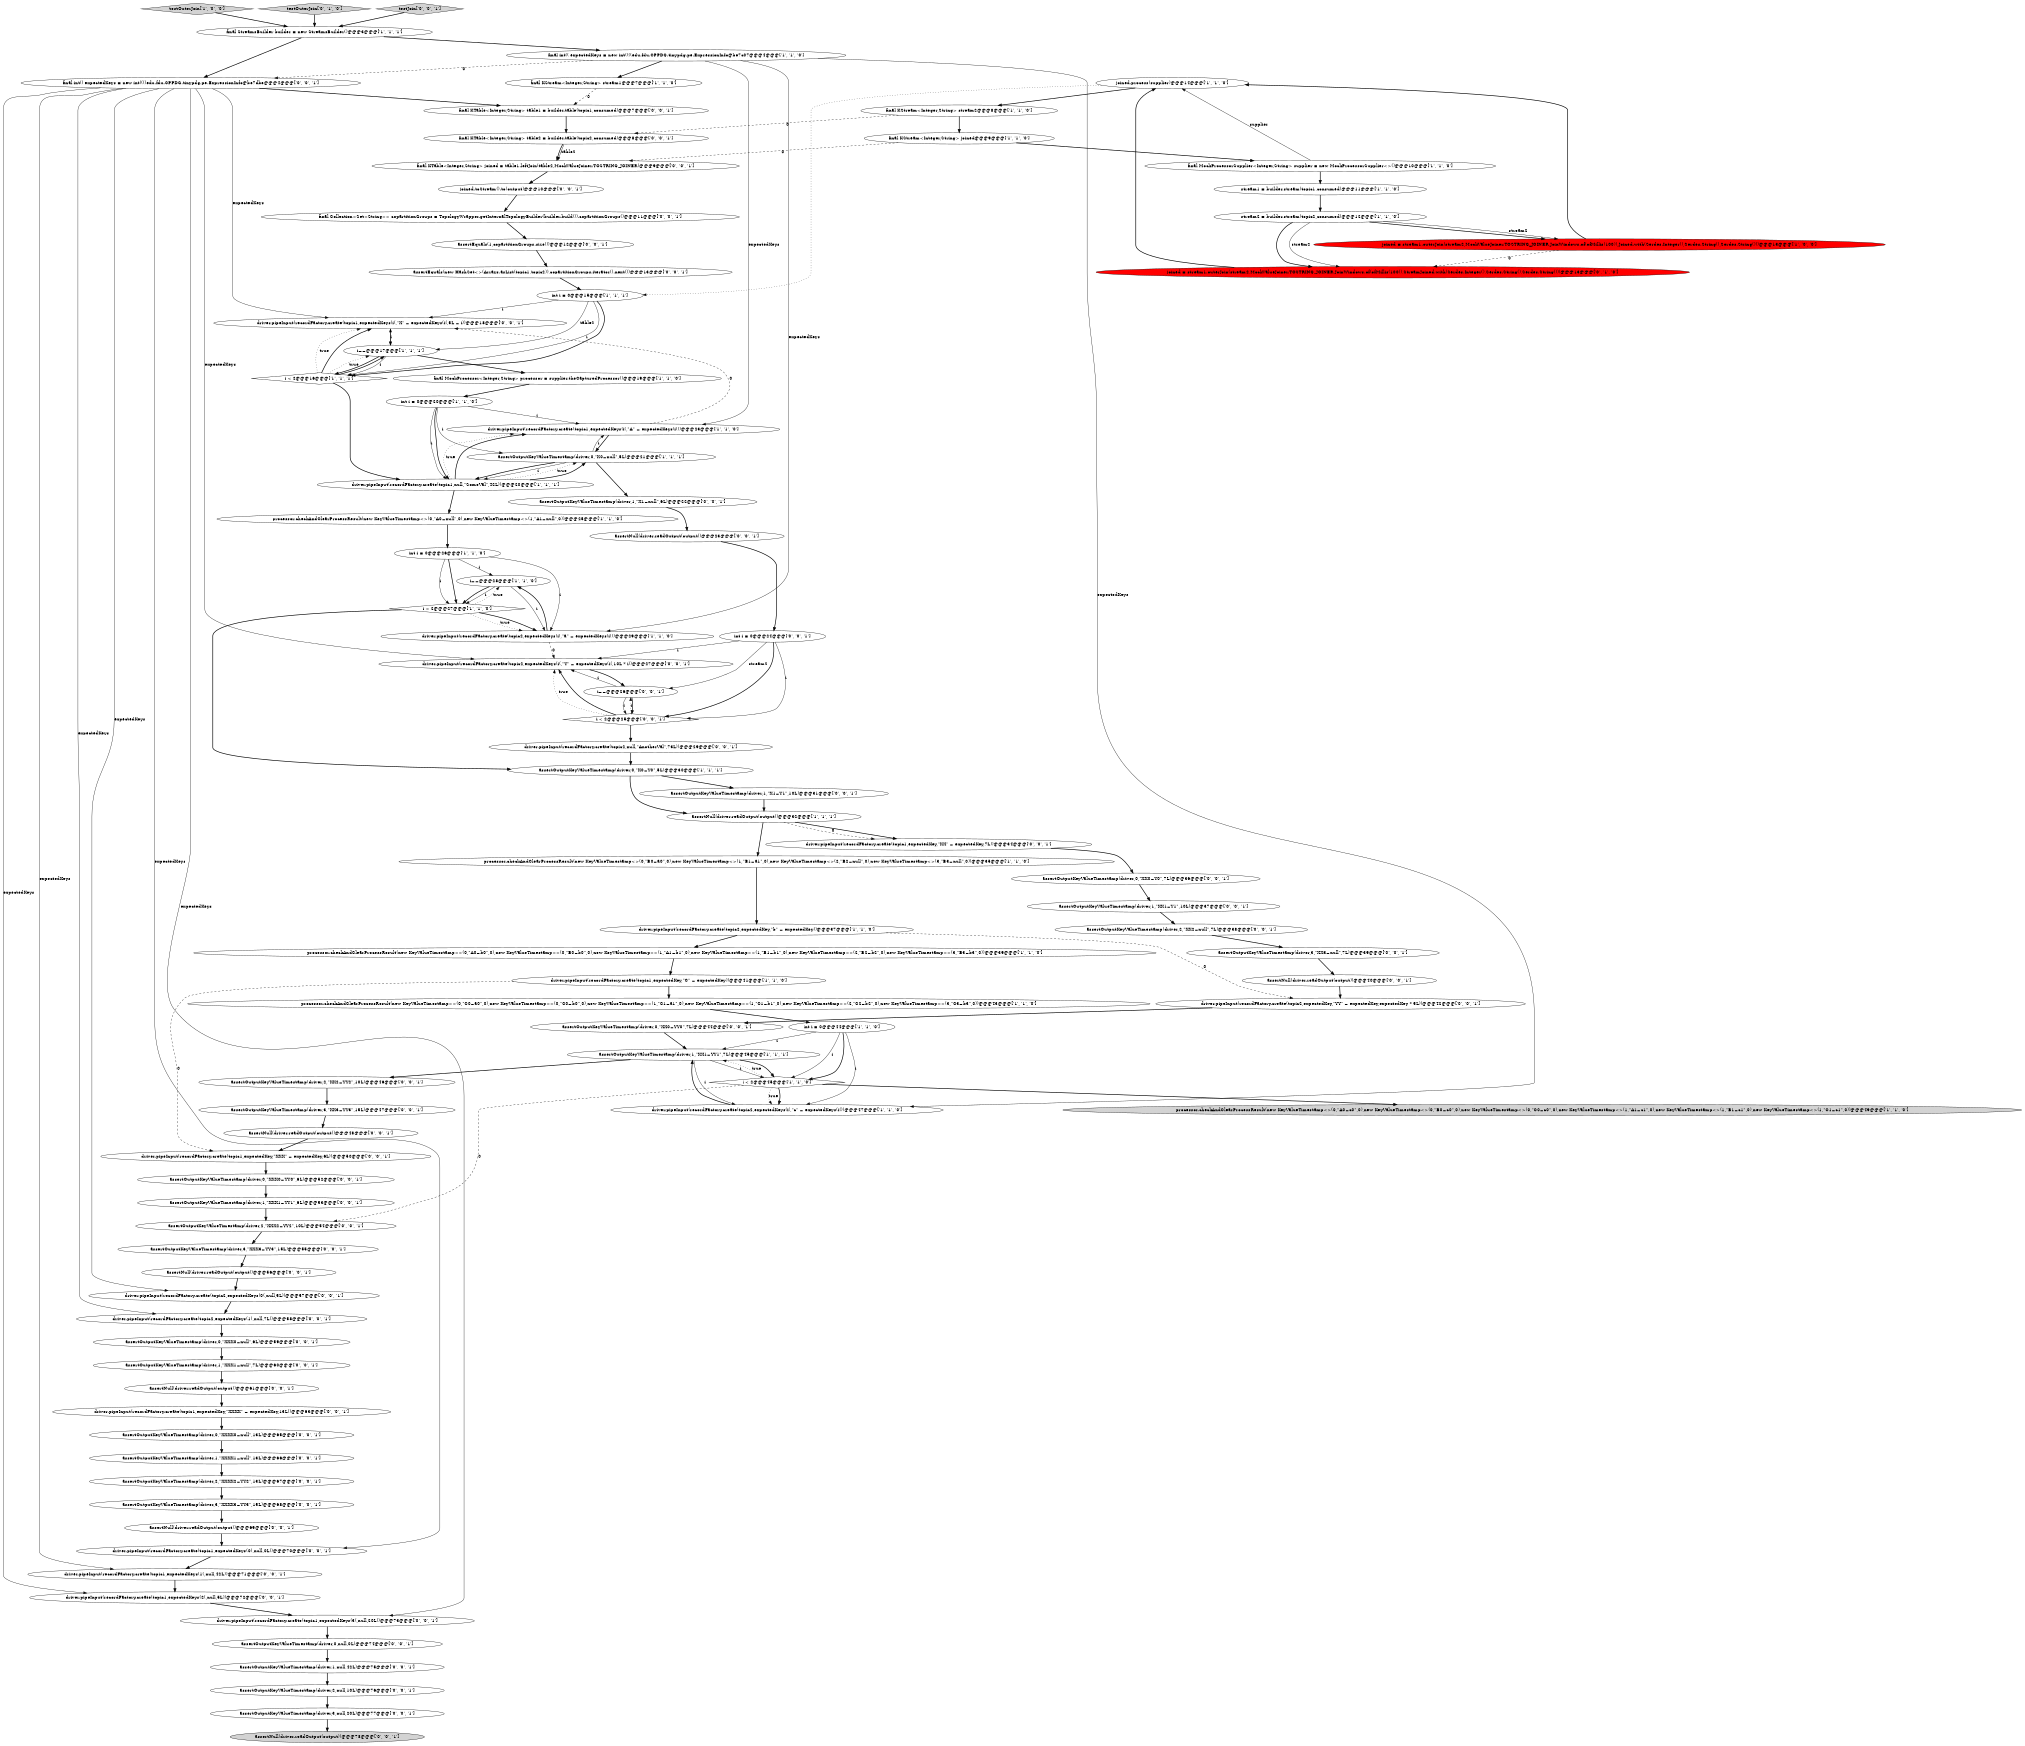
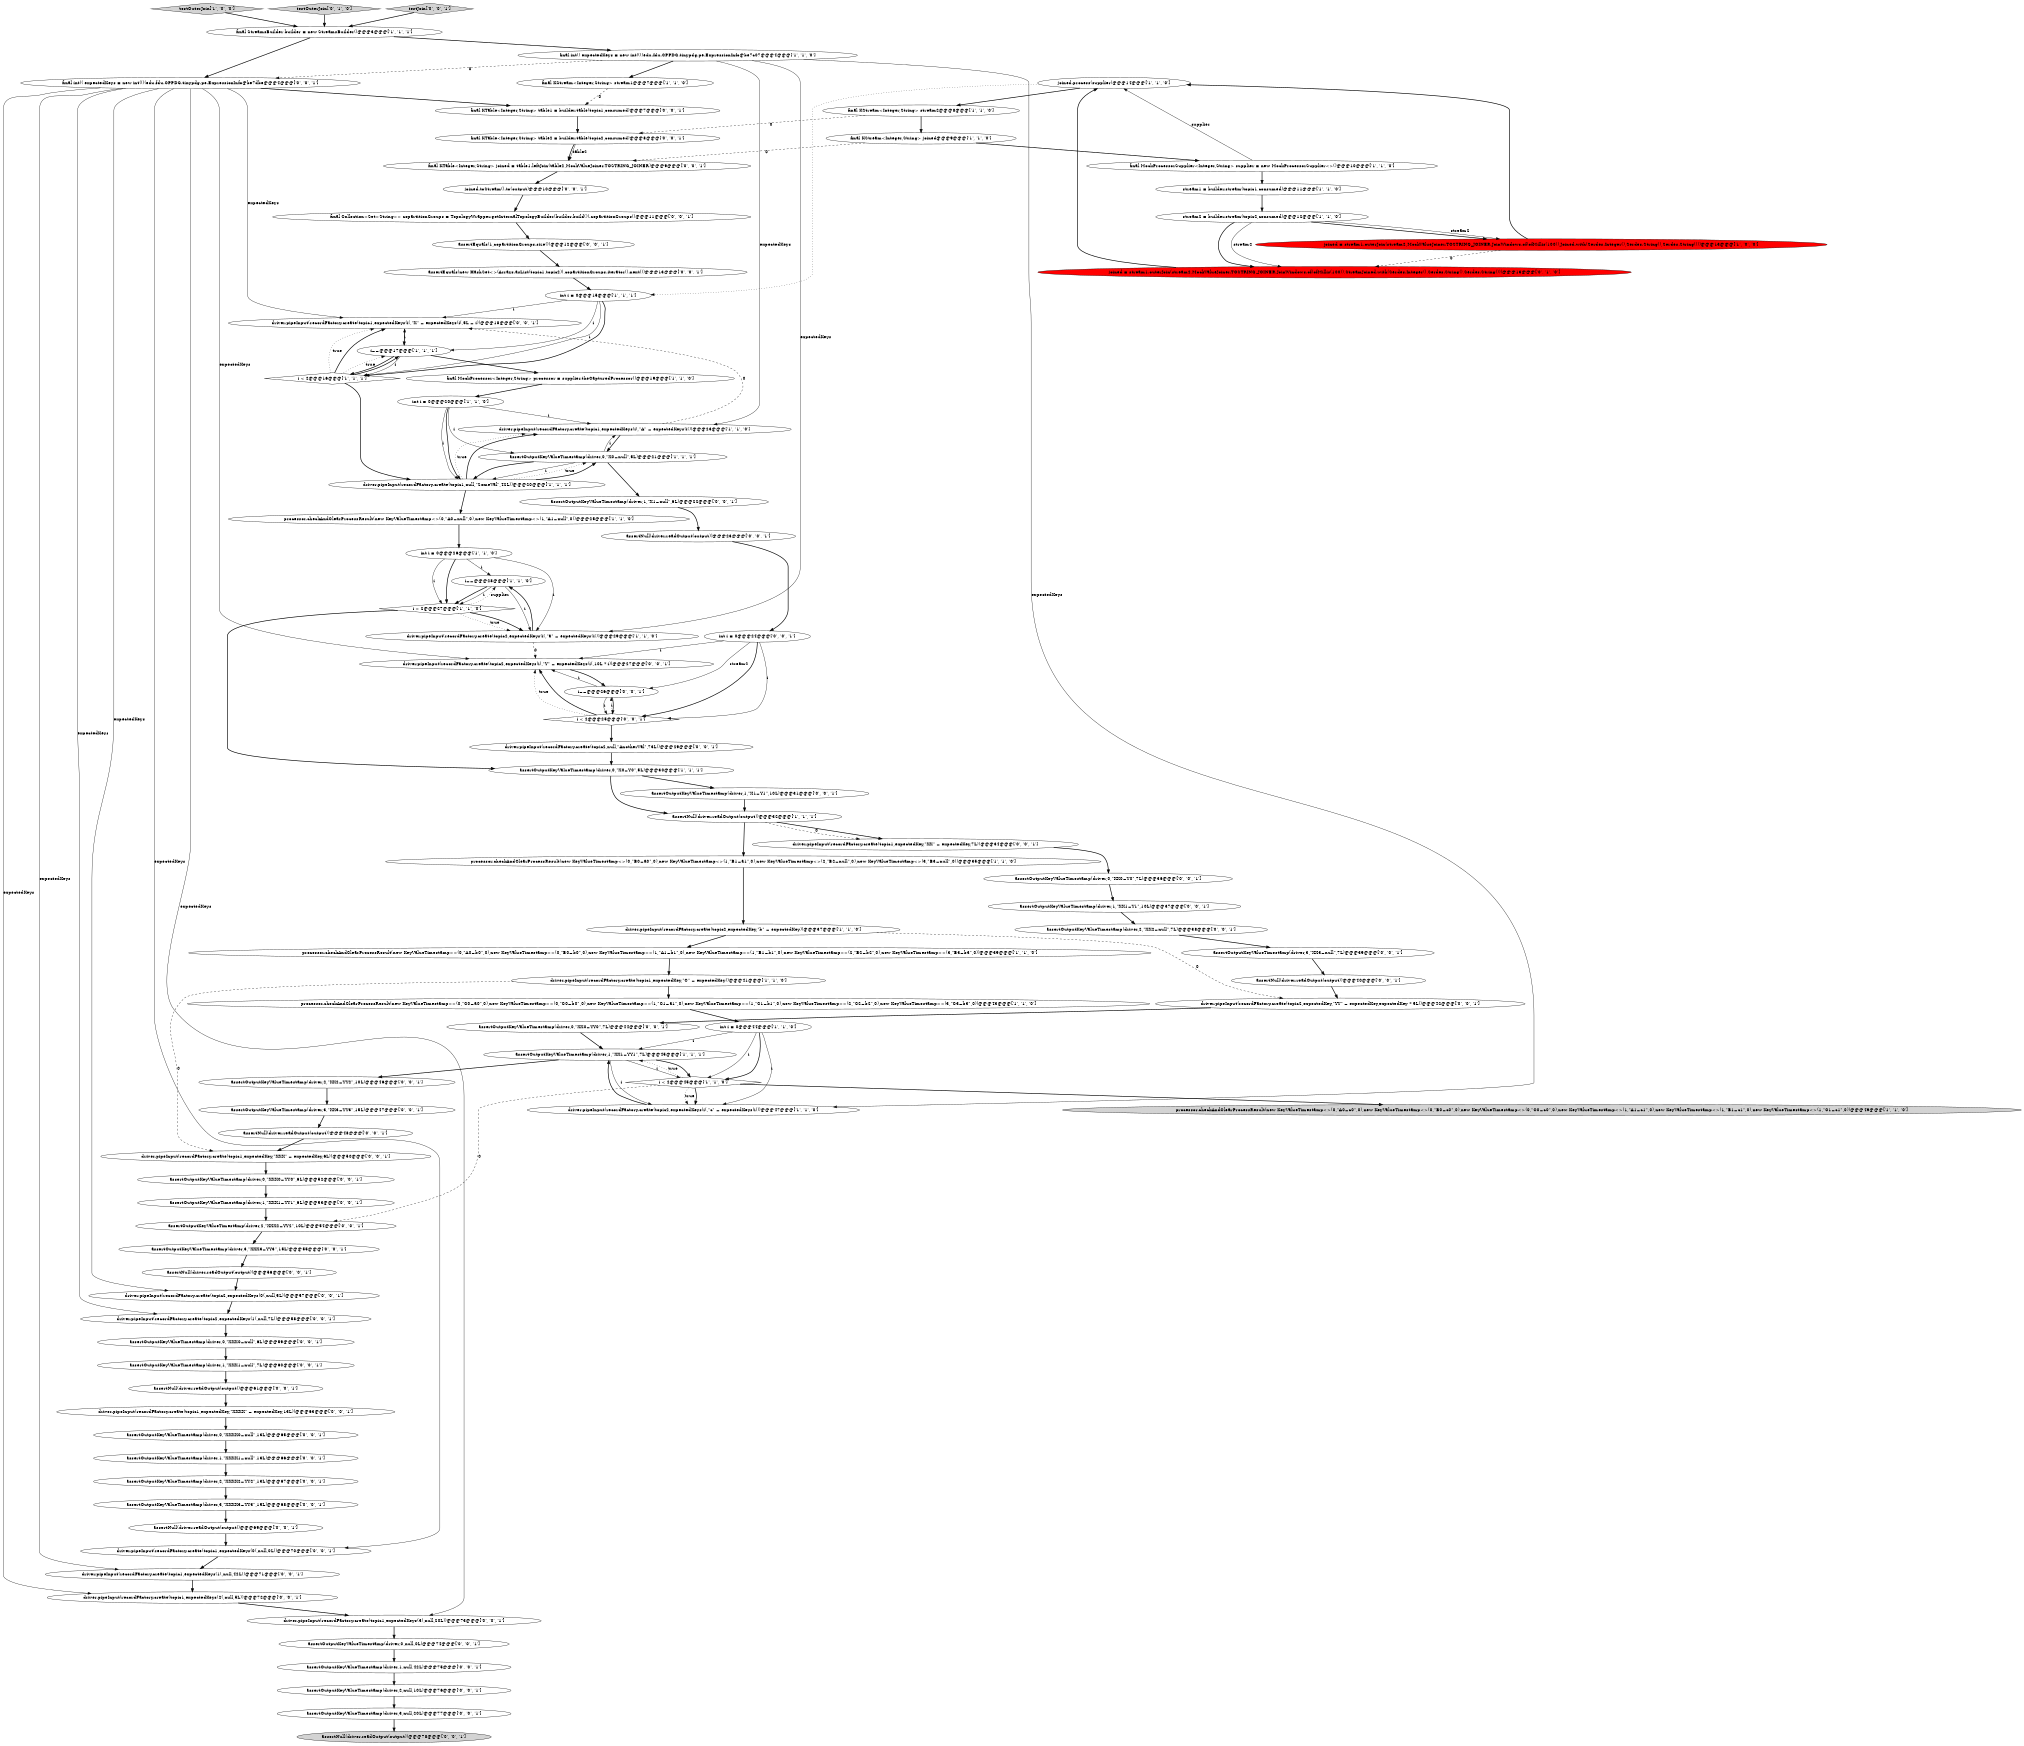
edge "int i = 0@@@15@@@['1', '1', '1']" -> "i++@@@17@@@['1', '1', '1']": label "table2" -> "i"
edge "i < 2@@@27@@@['1', '1', '0']" -> "i++@@@28@@@['1', '1', '0']": label "true" -> "supplier"
